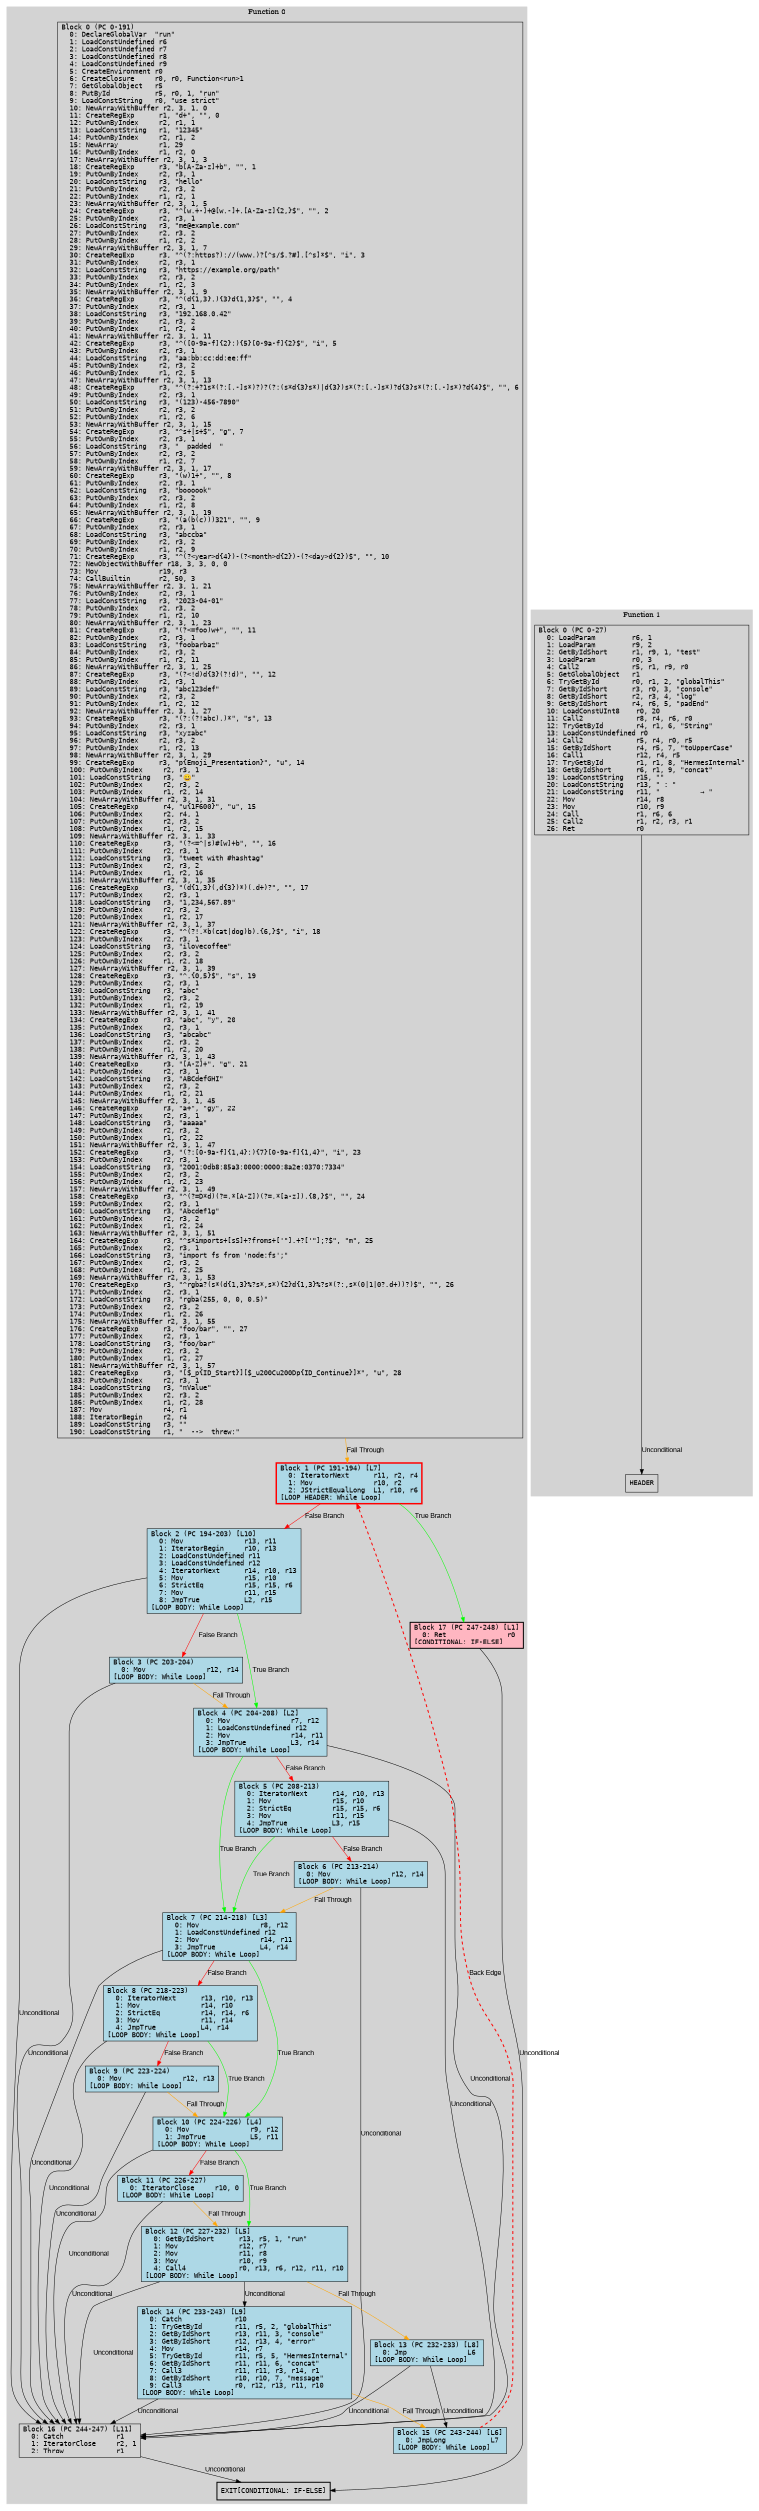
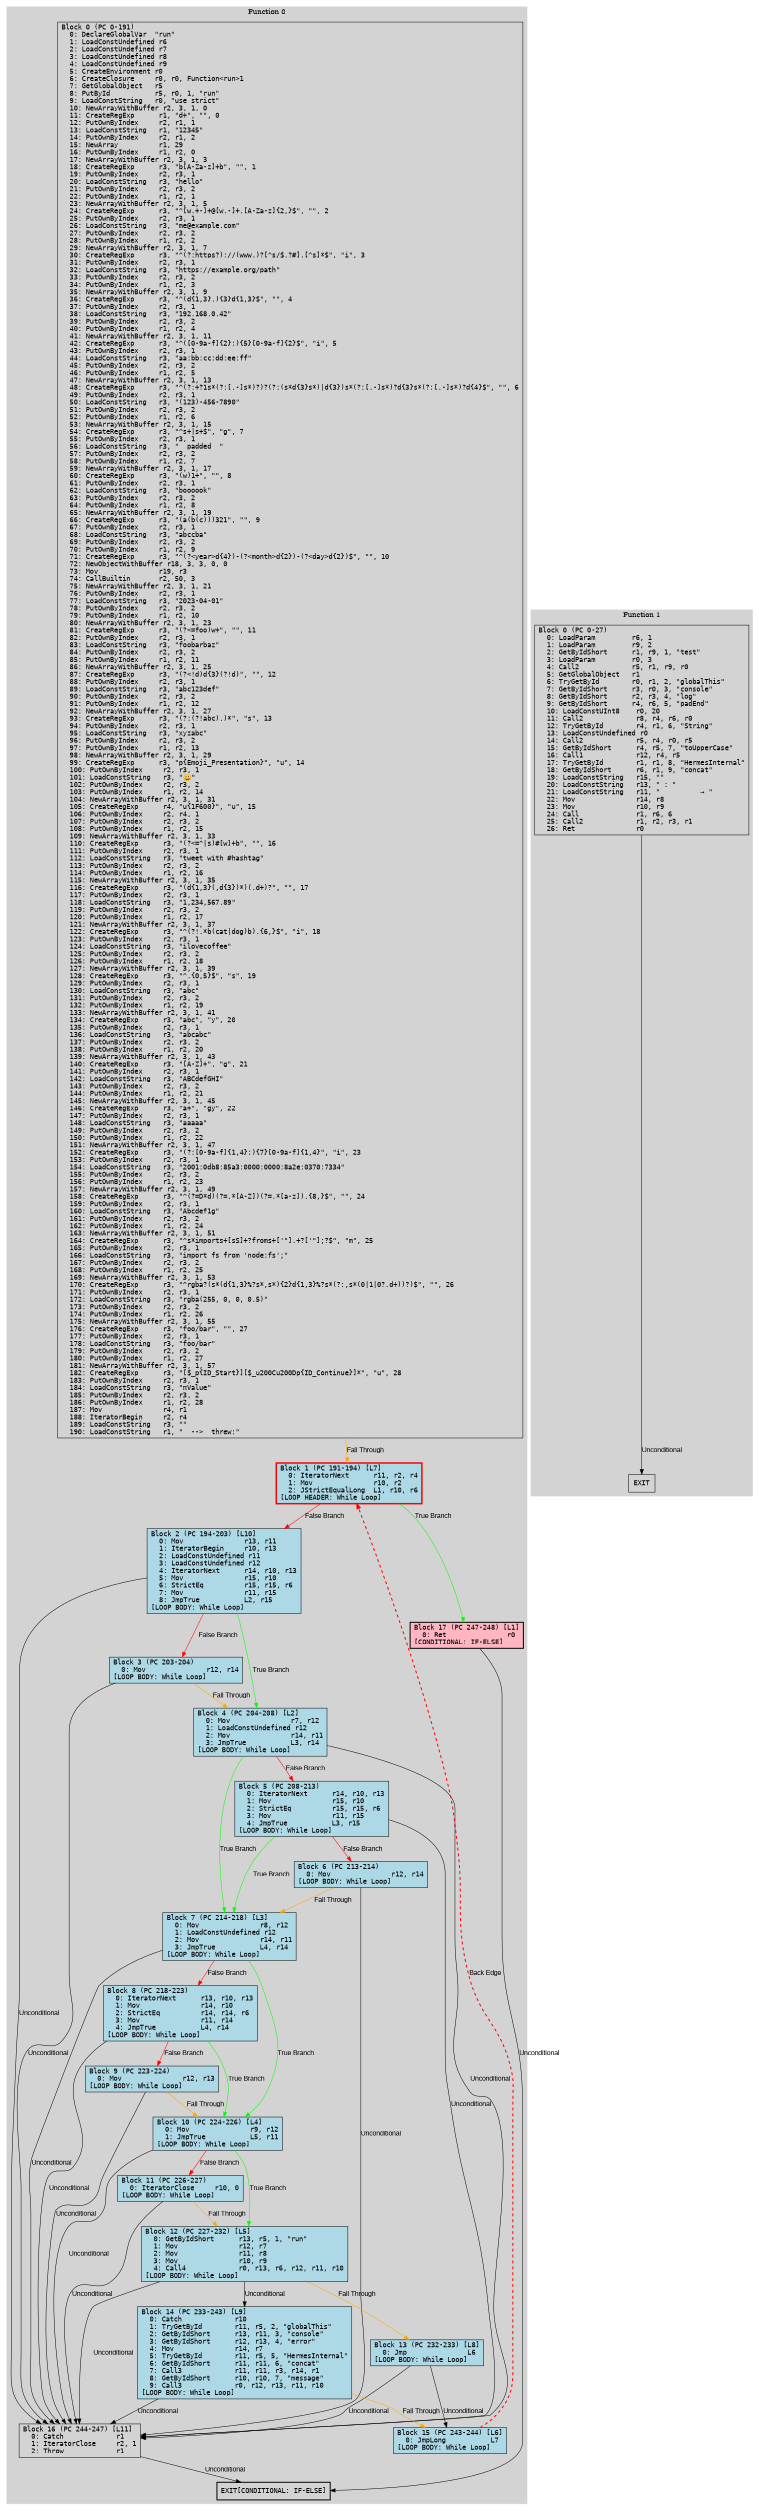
node "HEADER": label "HEADER" -> "EXIT"
